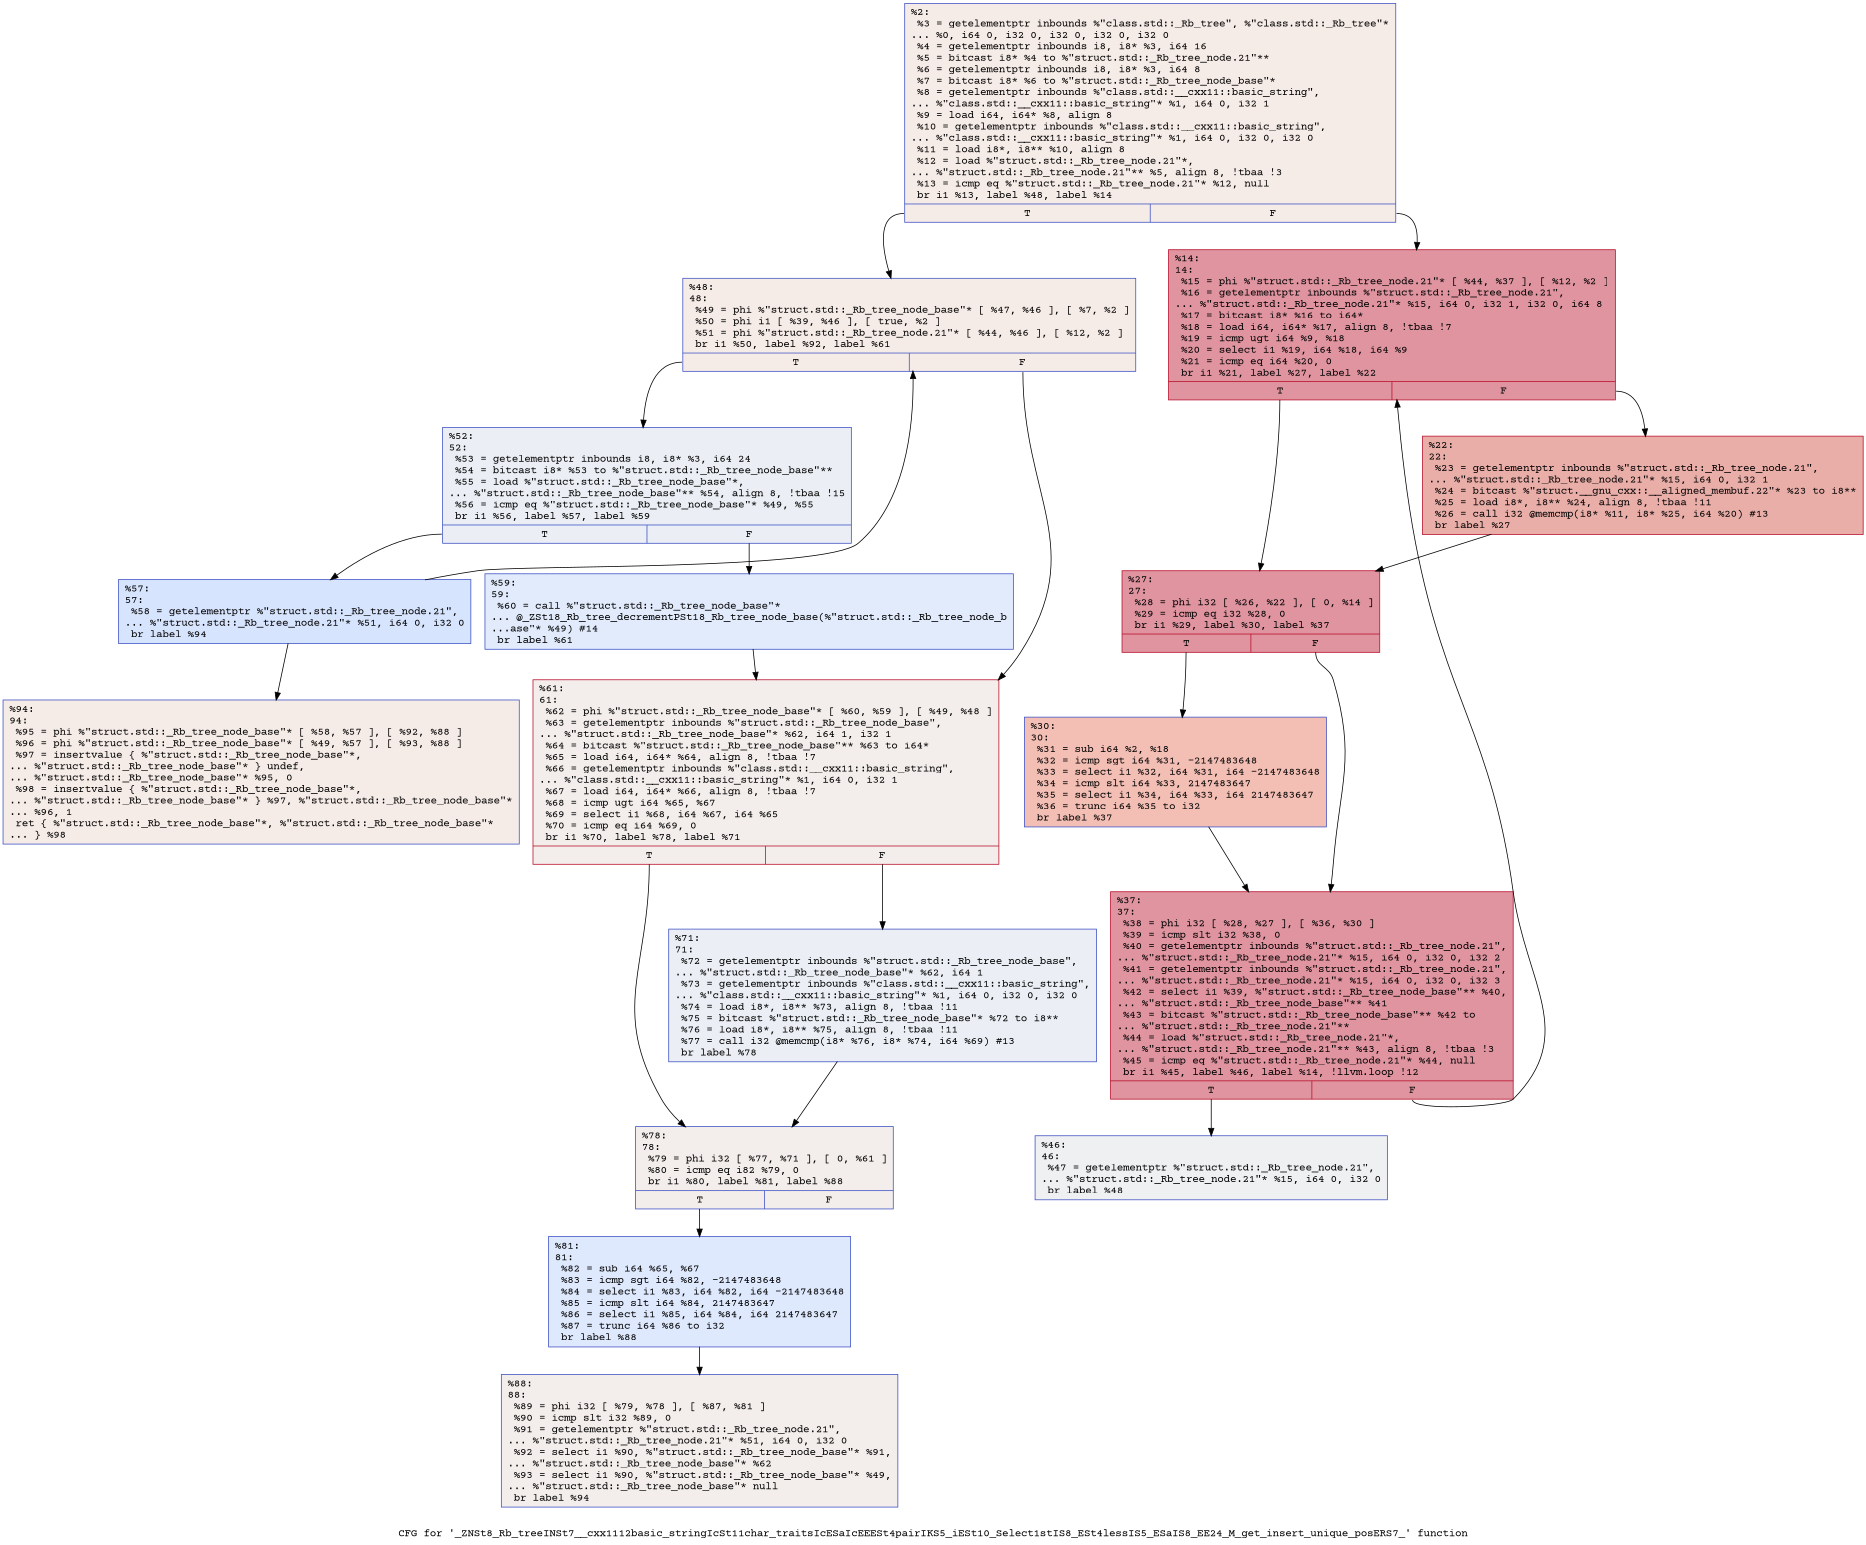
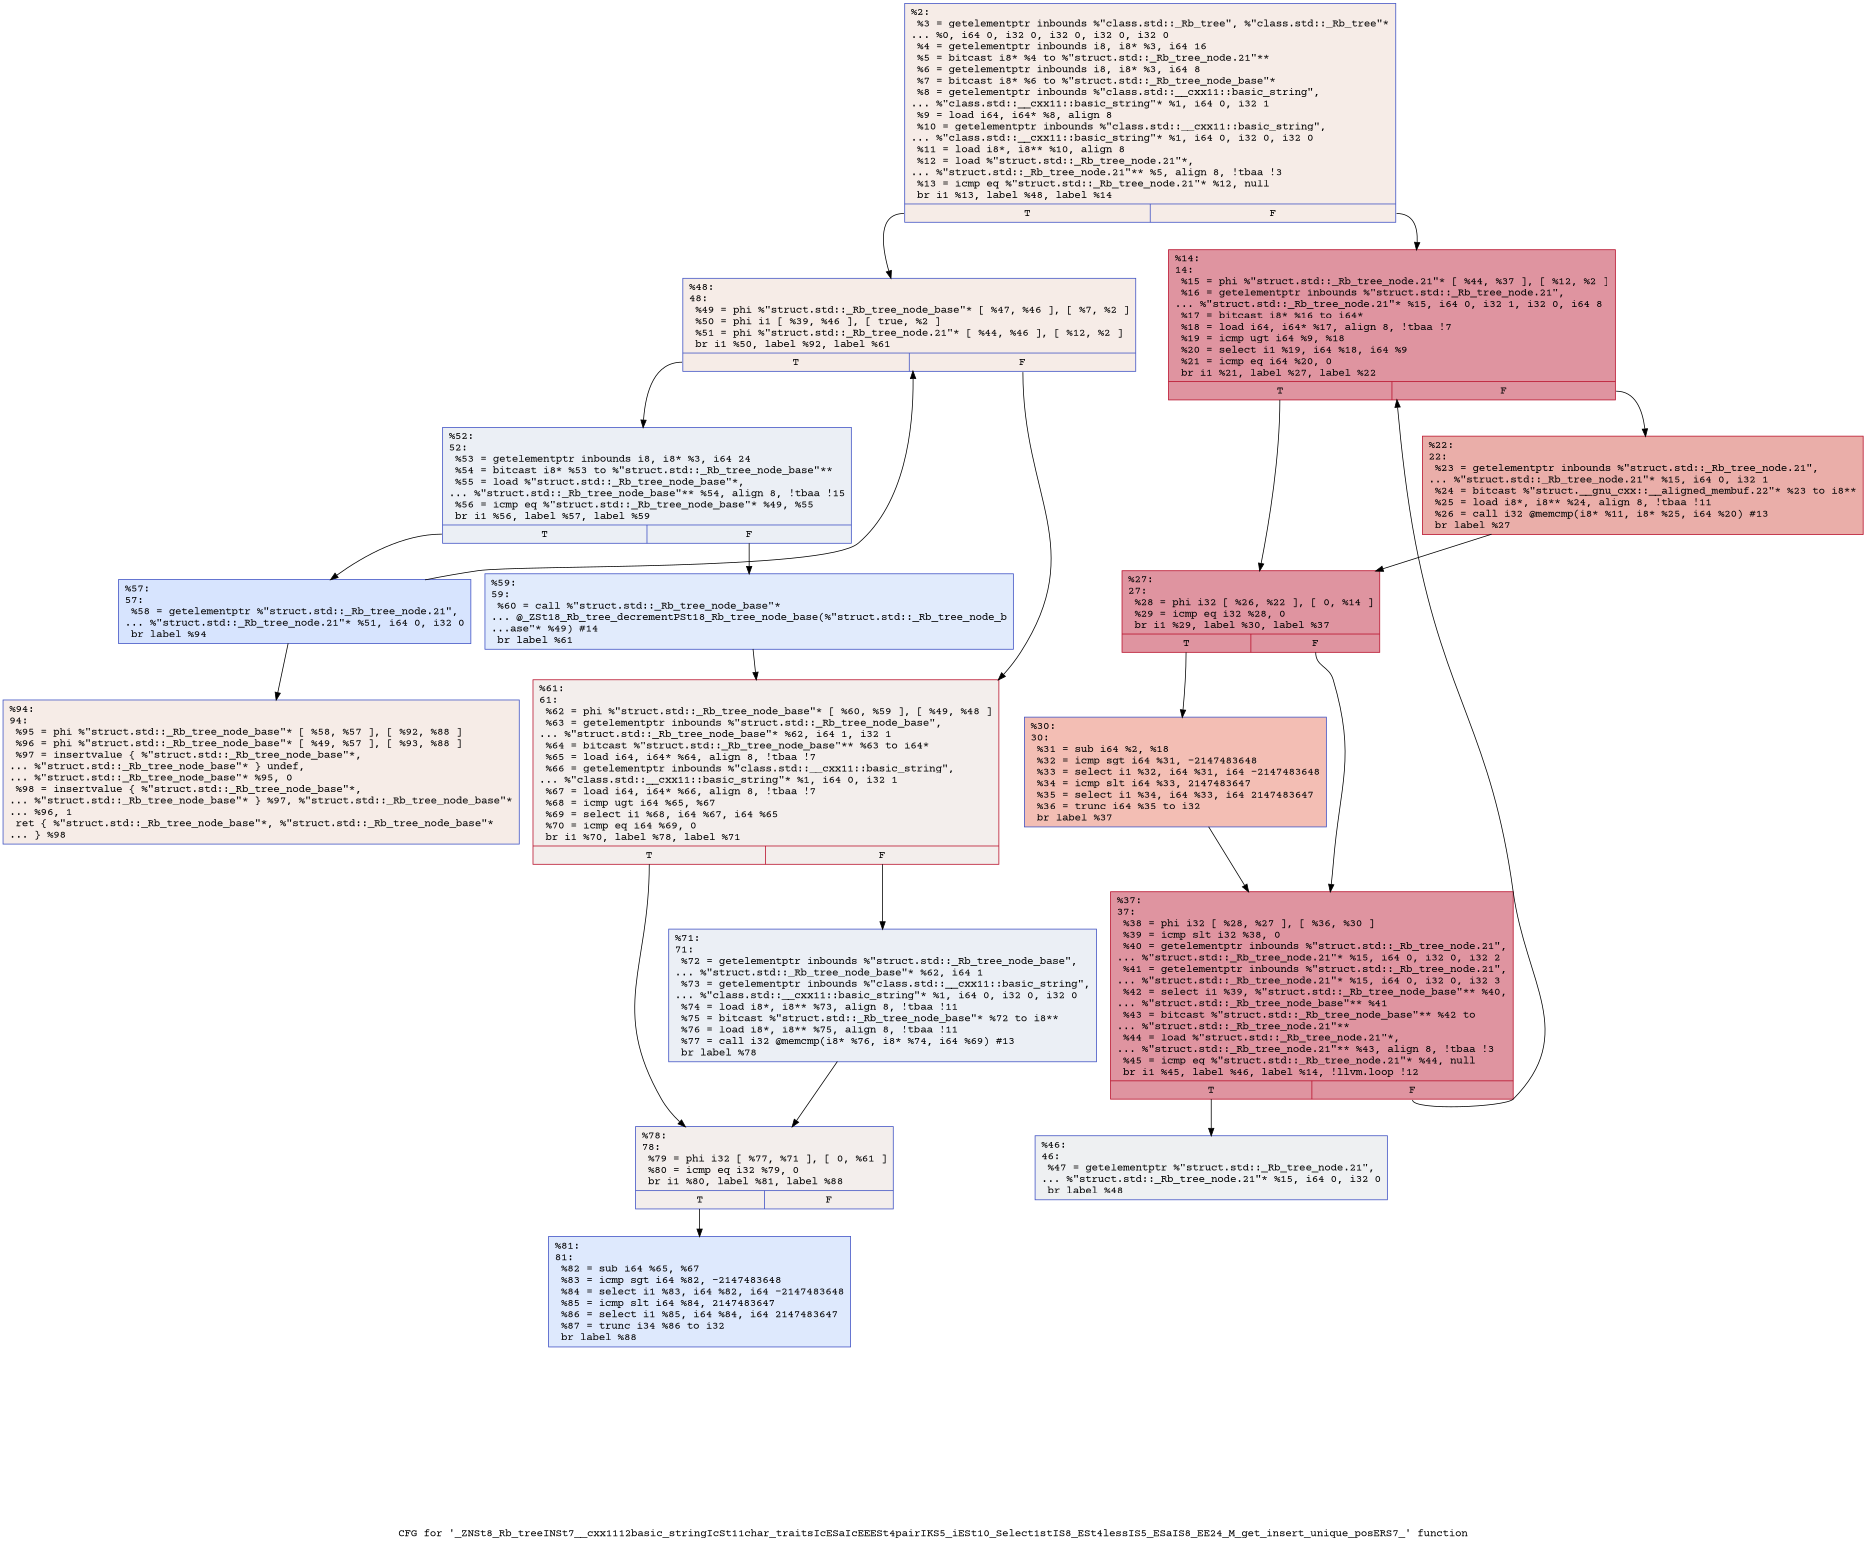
node "%78:": text "%80 = icmp eq i82 %79, 0" -> "%80 = icmp eq i32 %79, 0"
node "%81:": text "%87 = trunc i64 %86 to i32" -> "%87 = trunc i34 %86 to i32"
node "%88:": removed
